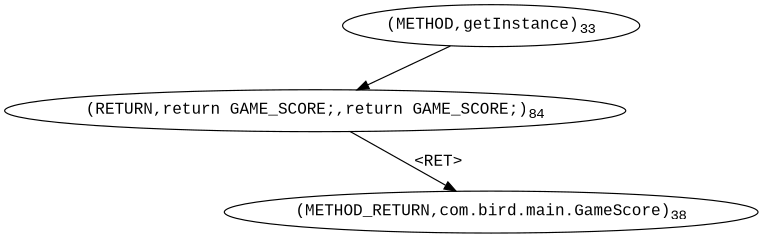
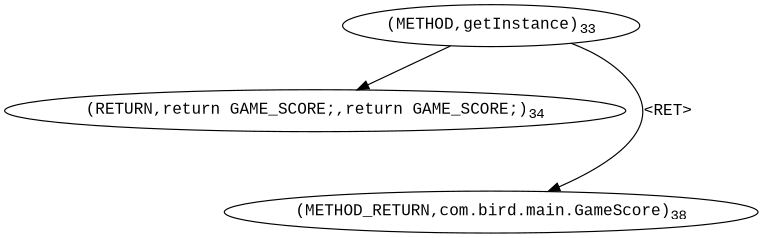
node "(RETURN,return GAME_SCORE;,return GAME_SCORE;)": text "84" -> "34"
edge "(RETURN,return GAME_SCORE;,return GAME_SCORE;)" -> "(METHOD_RETURN,com.bird.main.GameScore)": now "(METHOD,getInstance)" -> "(METHOD_RETURN,com.bird.main.GameScore)"
